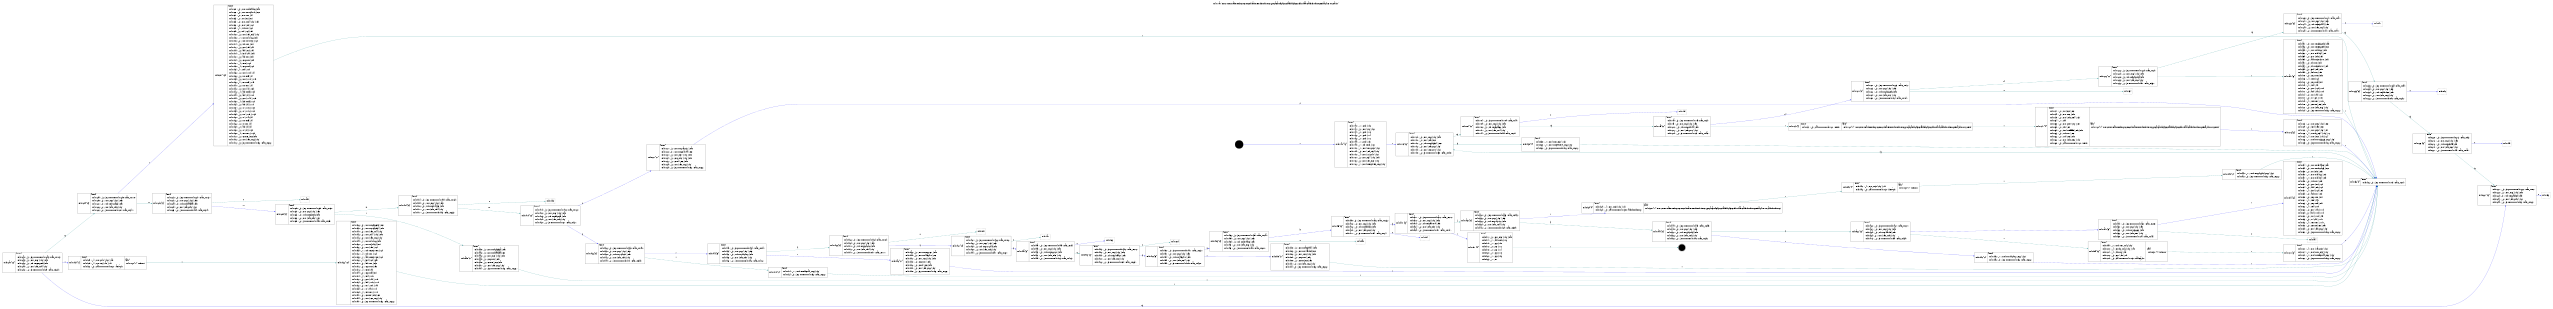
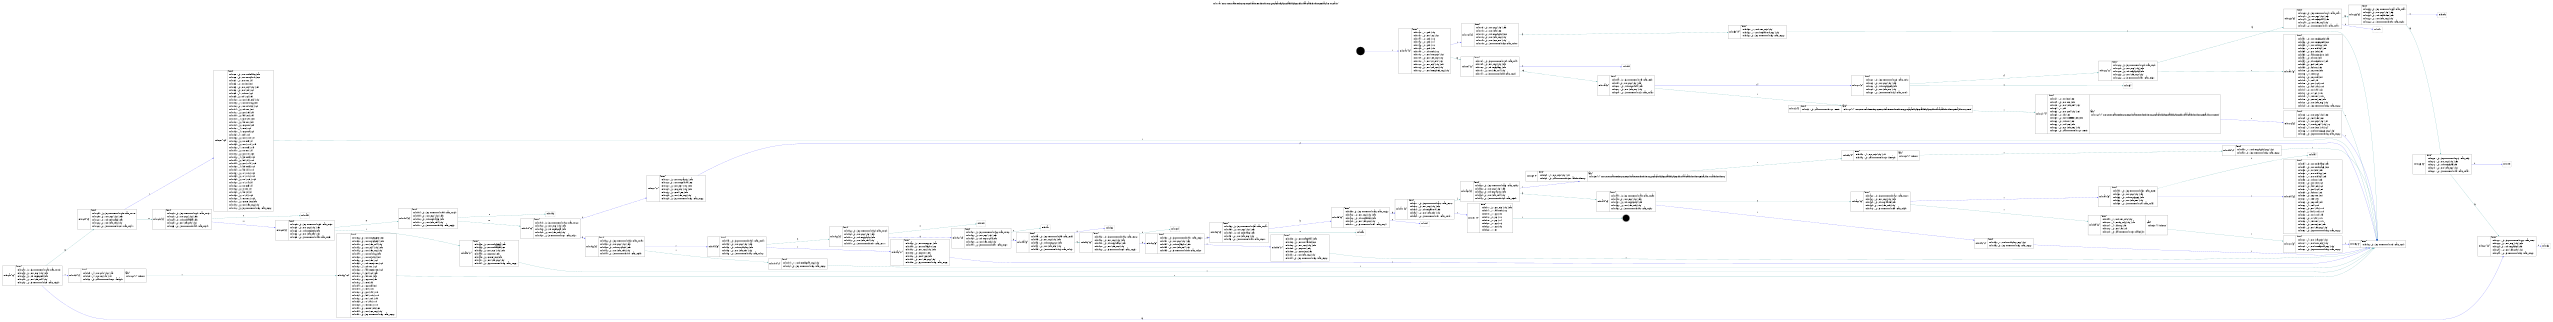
edge "0x4017cd [23]" -> "0x4017e4 [22]": now "0x4017a0 [45]" -> "0x4017e4 [22]"
edge "0x401fc6 [5]" -> "0x4017cd [23]": removed, label "15"
